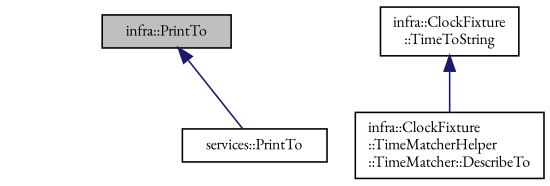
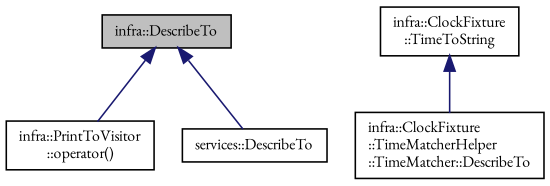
node "infra::PrintTo": label "infra::PrintTo" -> "infra::DescribeTo"
node "infra::PrintToVisitor ::operator()": added
node "services::PrintTo": label "services::PrintTo" -> "services::DescribeTo"
